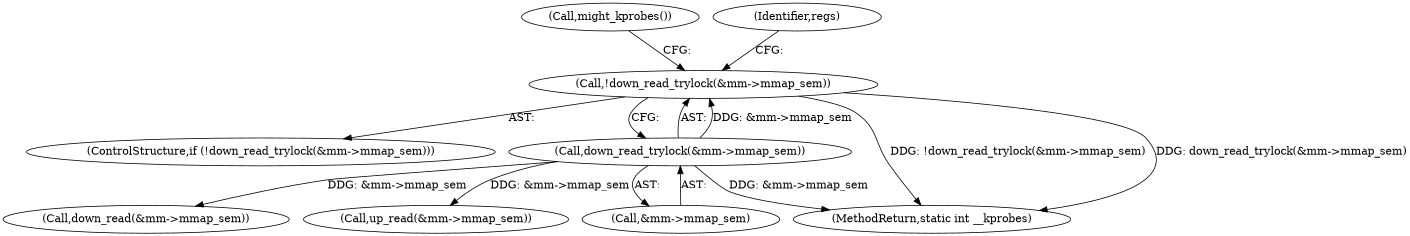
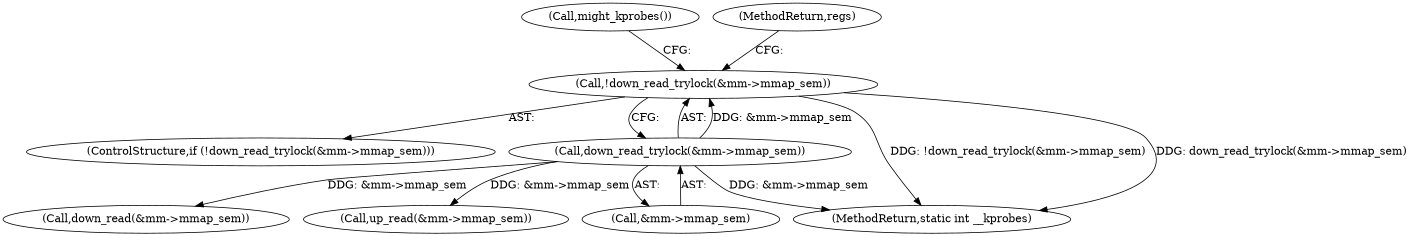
node "(Identifier,regs)": label "(Identifier,regs)" -> "(MethodReturn,regs)"
